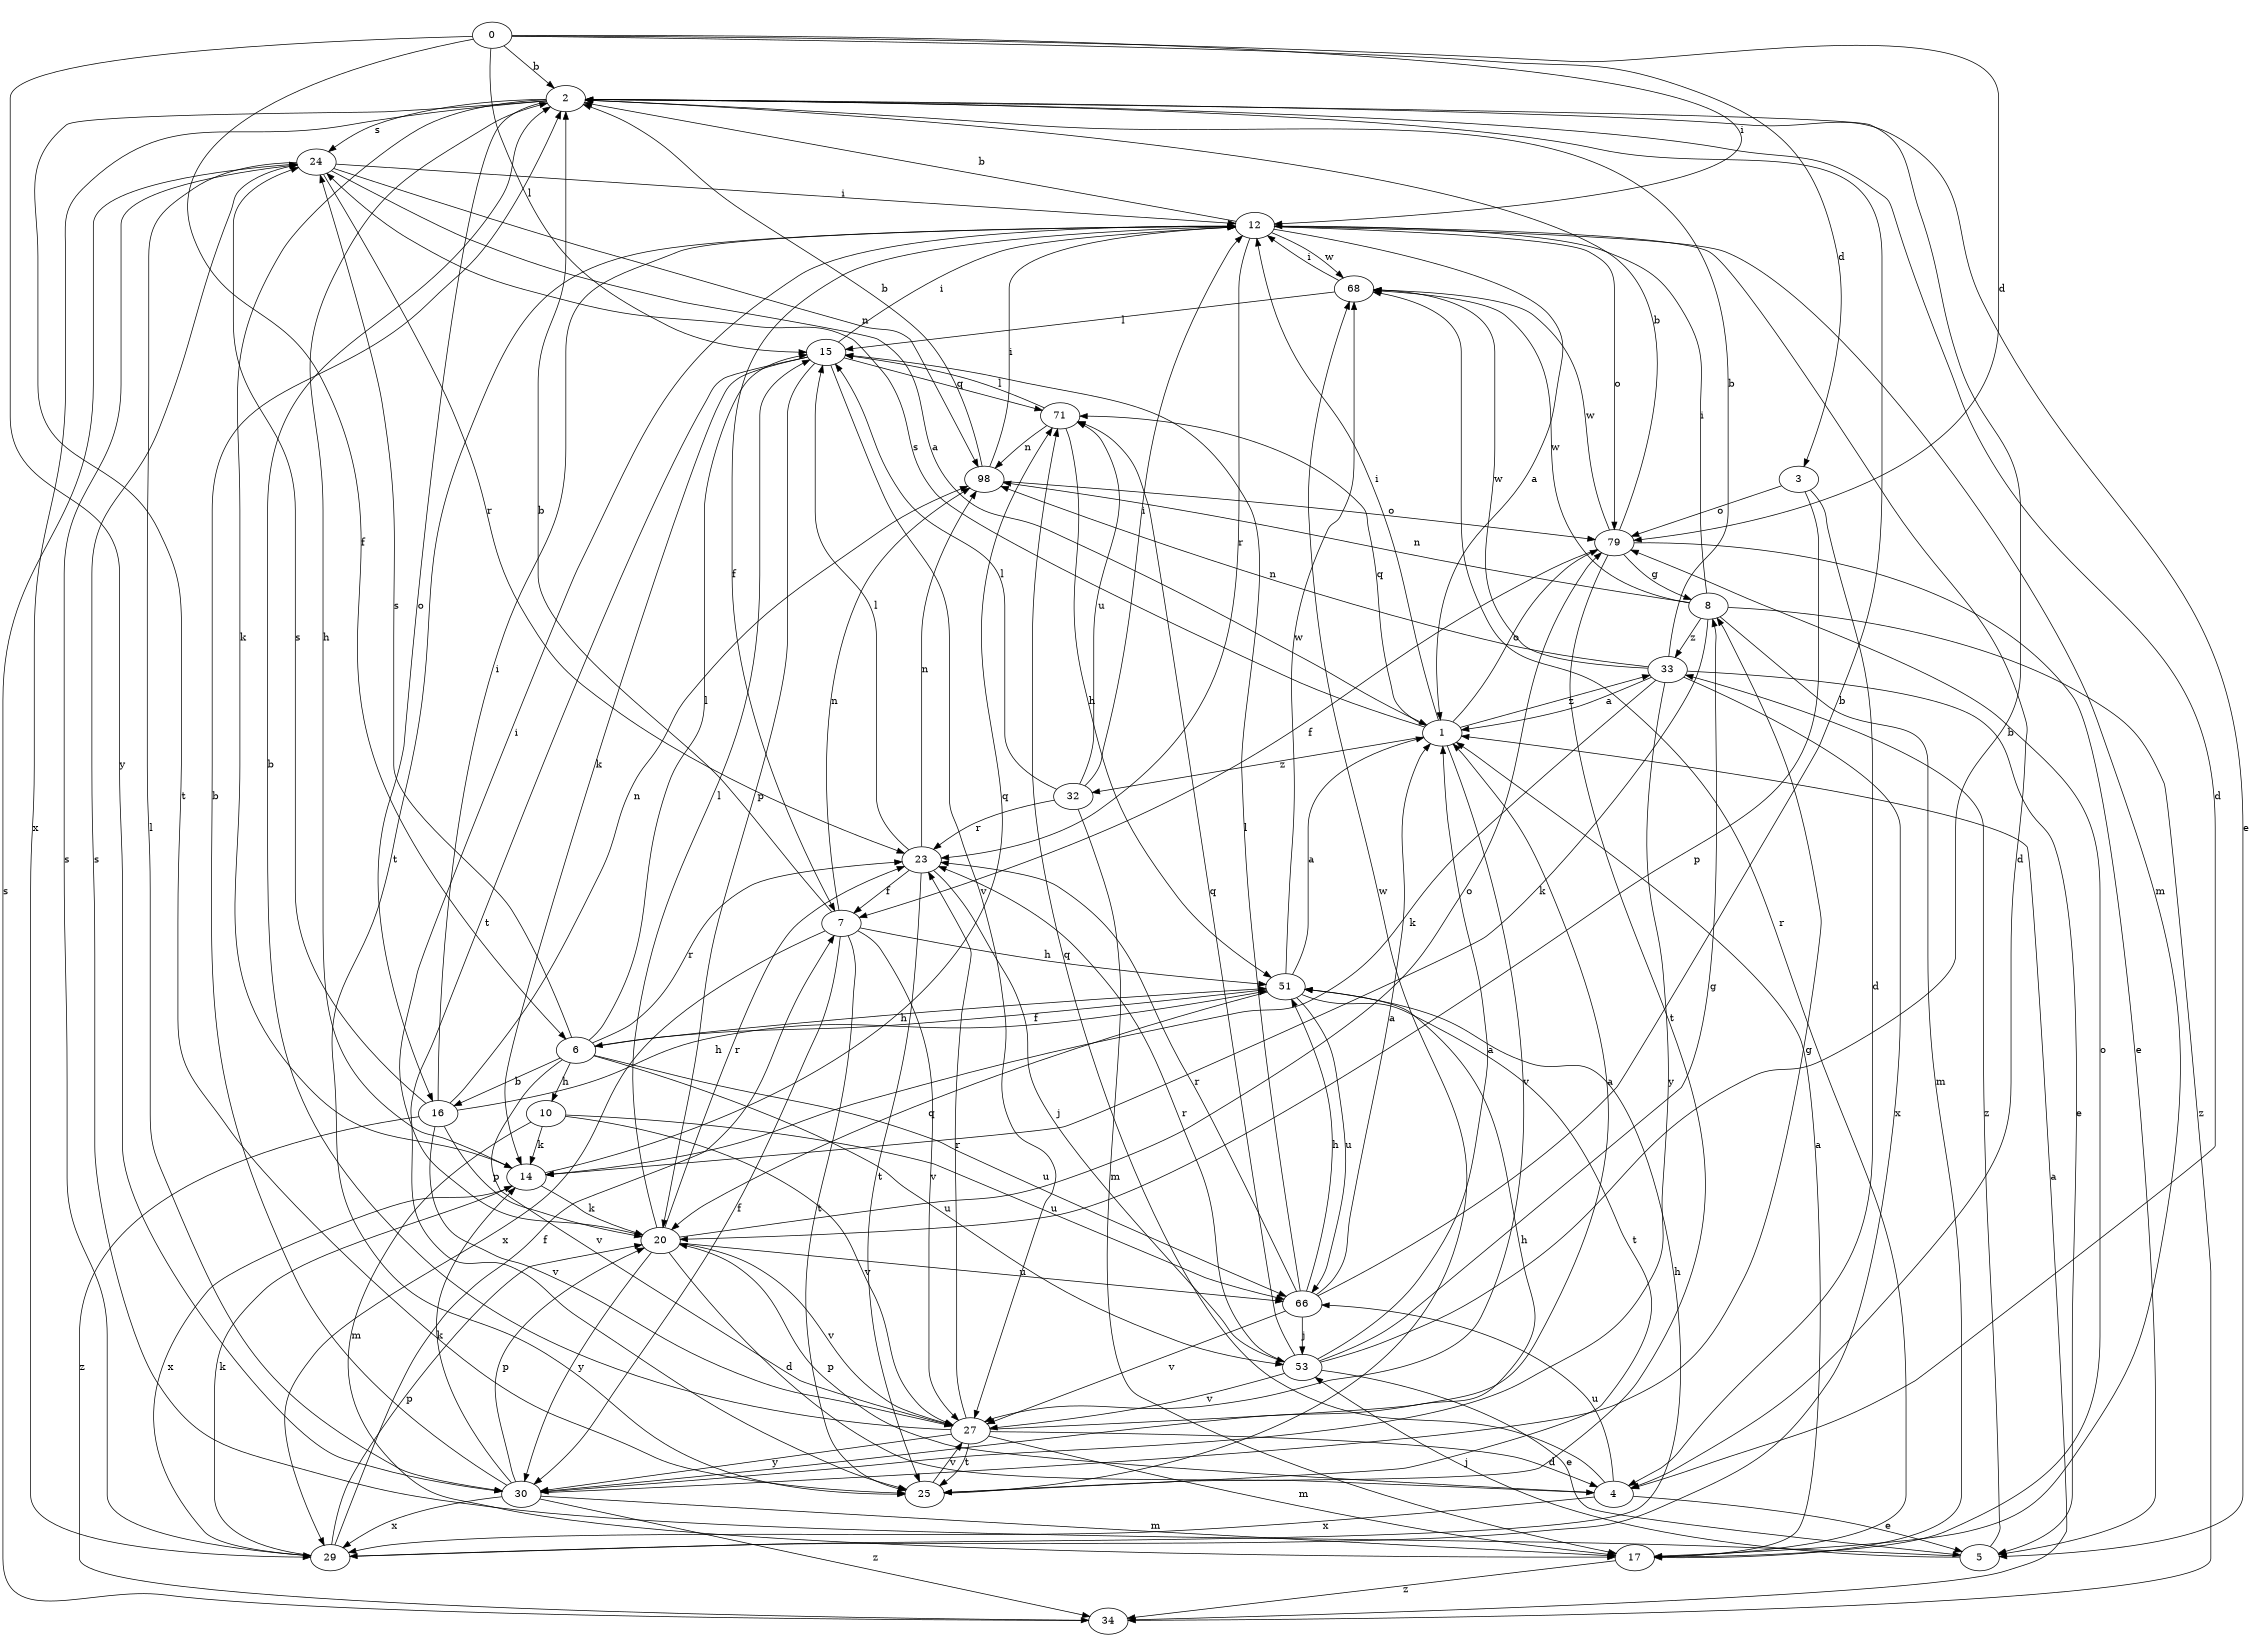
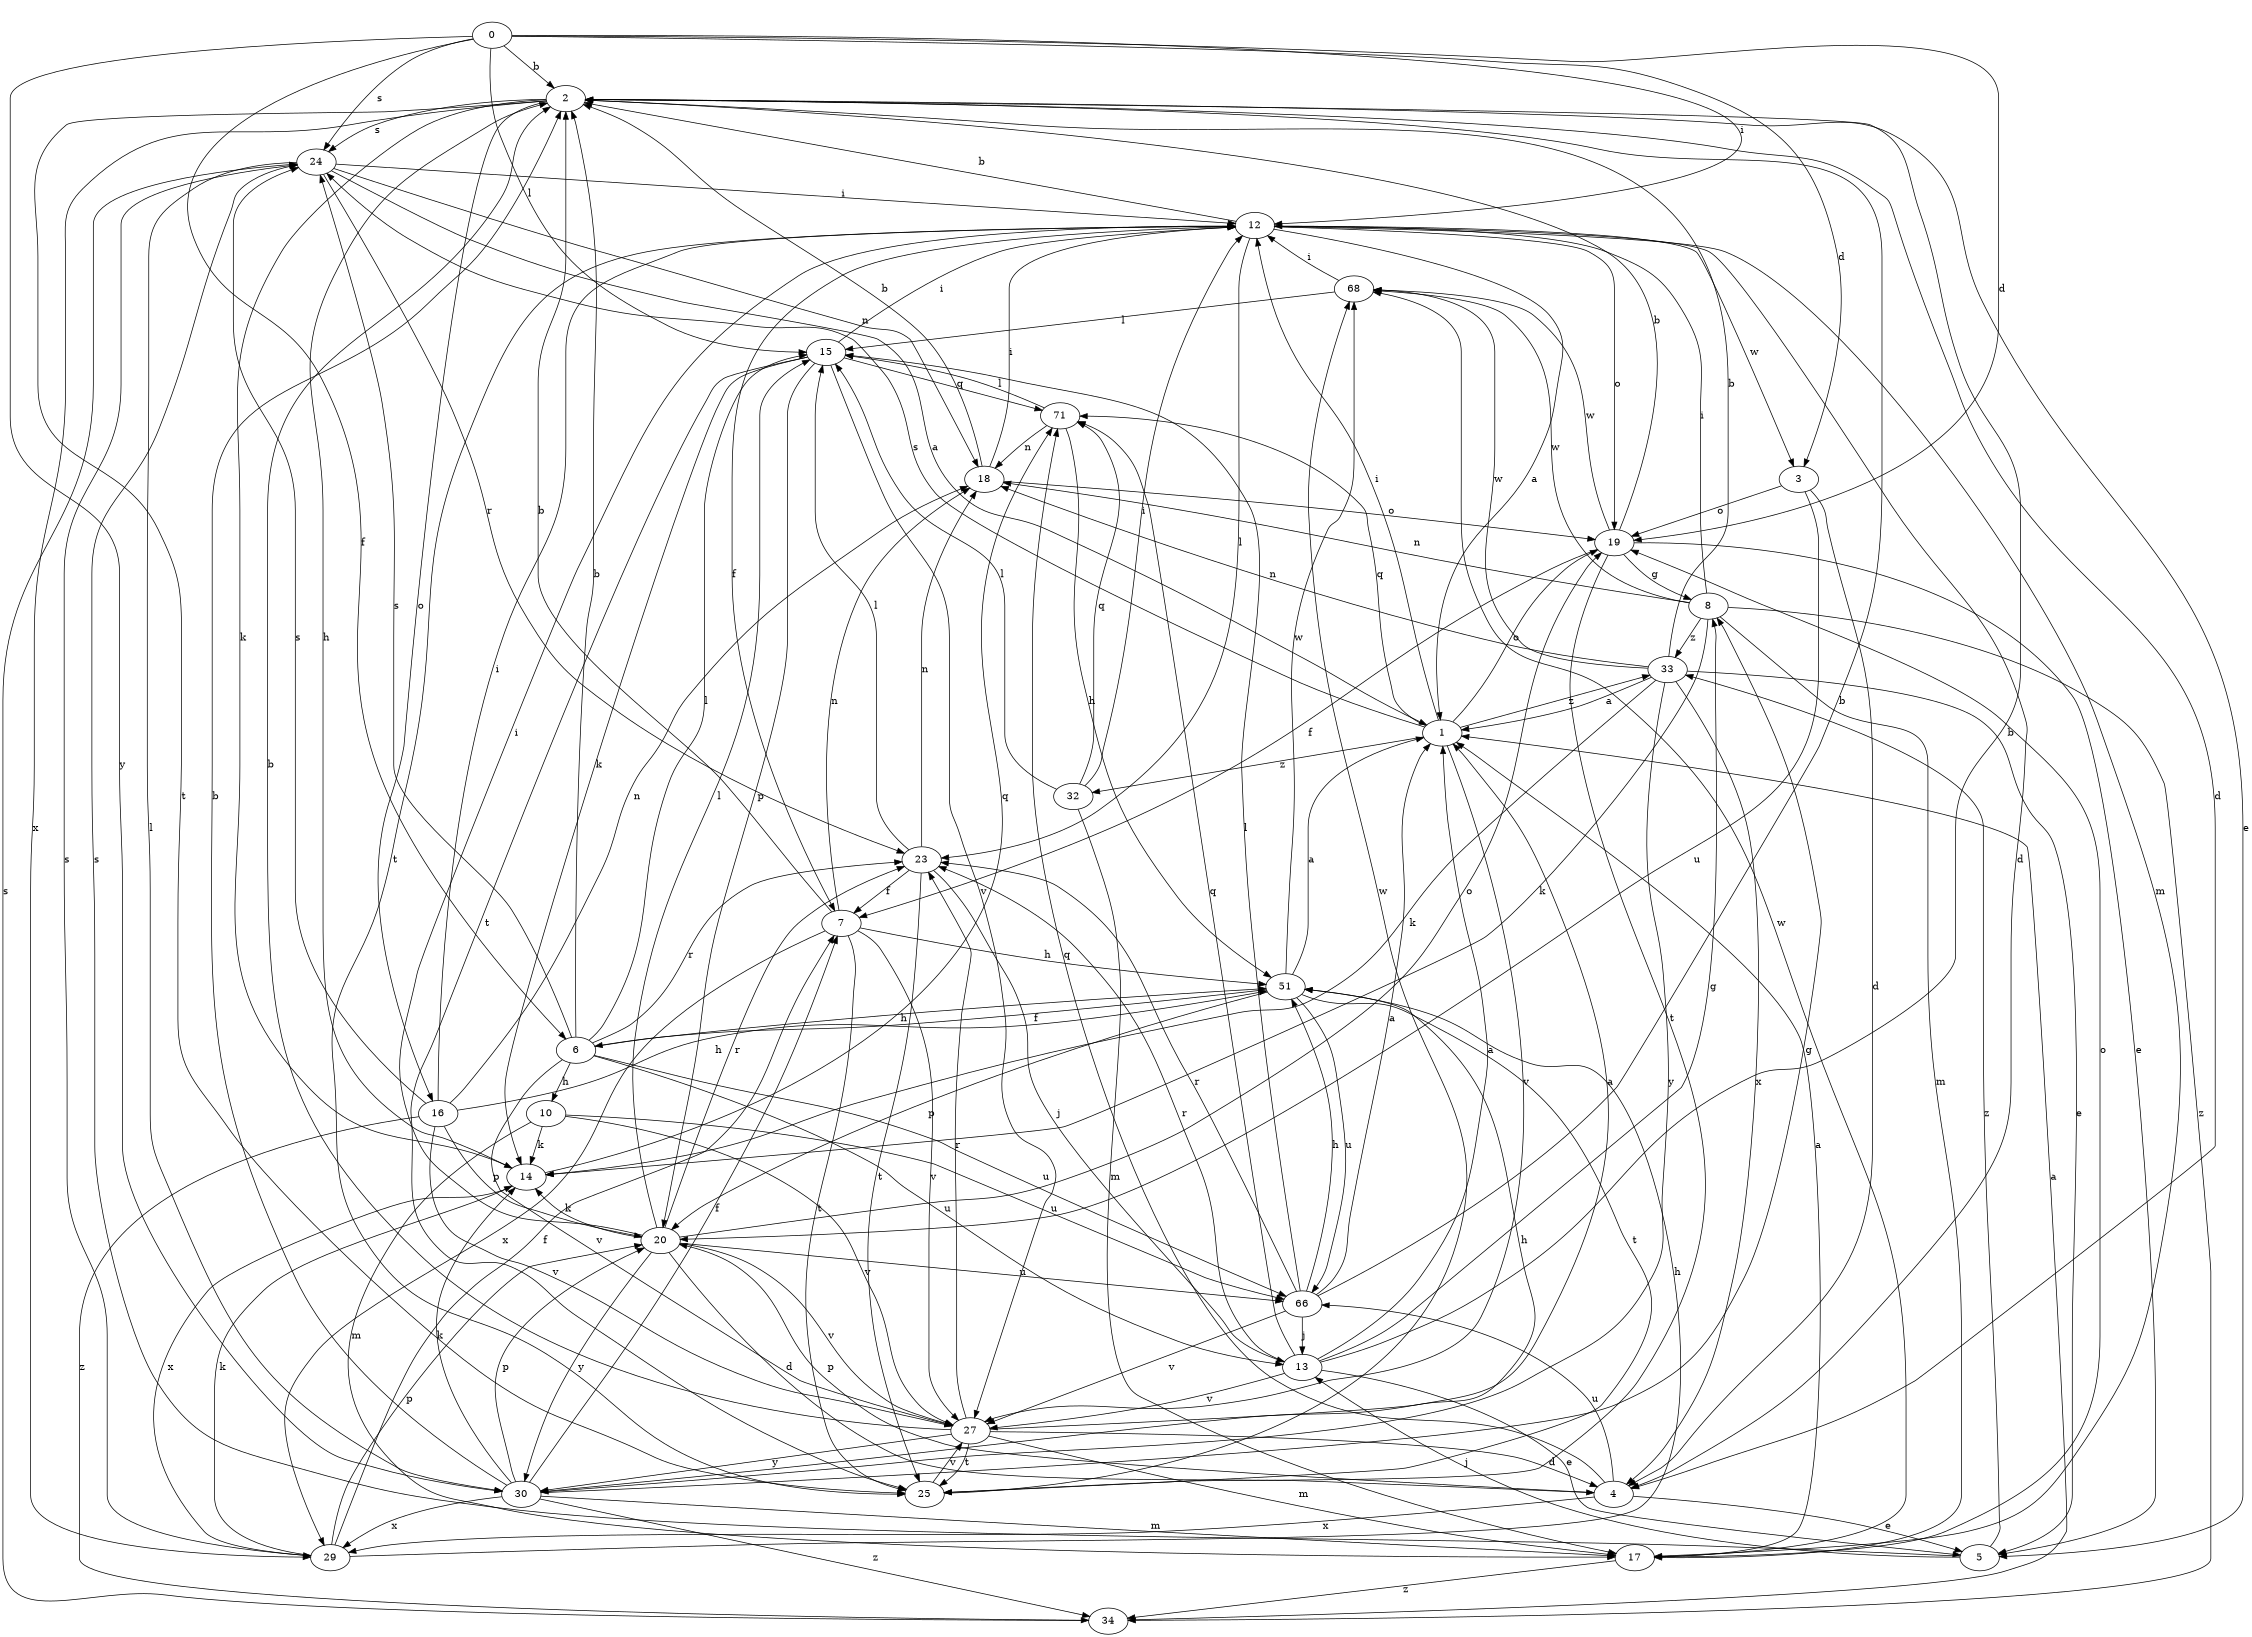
edge "0" -> "24": added, label "s"
edge "12" -> "68": now "12" -> "3"
node "98": label "98" -> "18"
edge "12" -> "23": label "r" -> "l"
node "79": label "79" -> "19"
edge "32" -> "71": label "u" -> "q"
edge "32" -> "23": removed, label "r"
edge "3" -> "20": label "p" -> "u"
edge "17" -> "68": label "r" -> "w"
edge "6" -> "16": now "6" -> "2"
edge "51" -> "20": label "q" -> "p"
edge "14" -> "20": reversed
edge "7" -> "30": reversed
node "53": label "53" -> "13"
edge "33" -> "29": now "33" -> "4"
